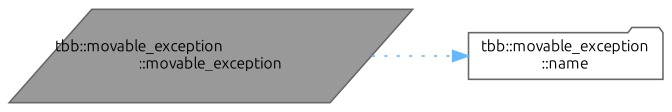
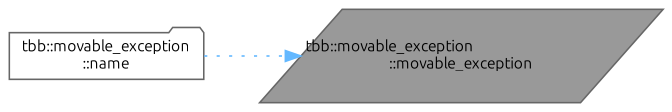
edge "tbb::movable_exception ::movable_exception" -> "tbb::movable_exception ::name": reversed
